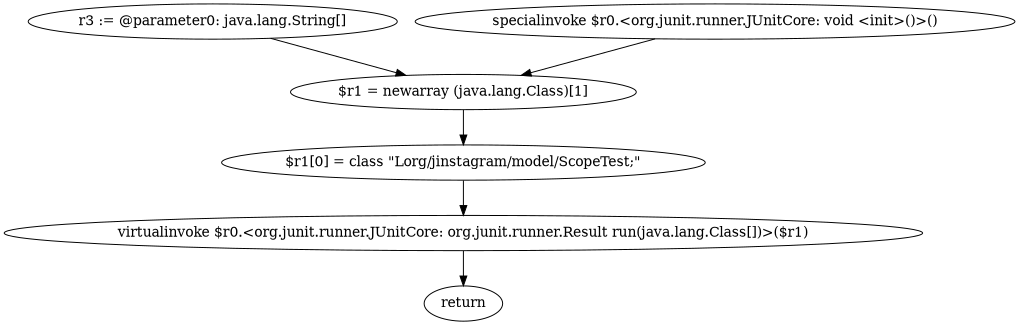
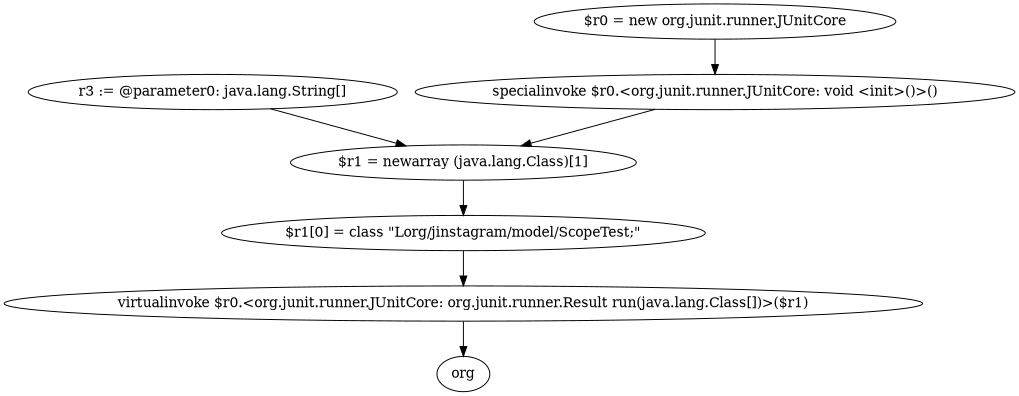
node "$r0 = new org.junit.runner.JUnitCore": added
node "return": label "return" -> "org"
